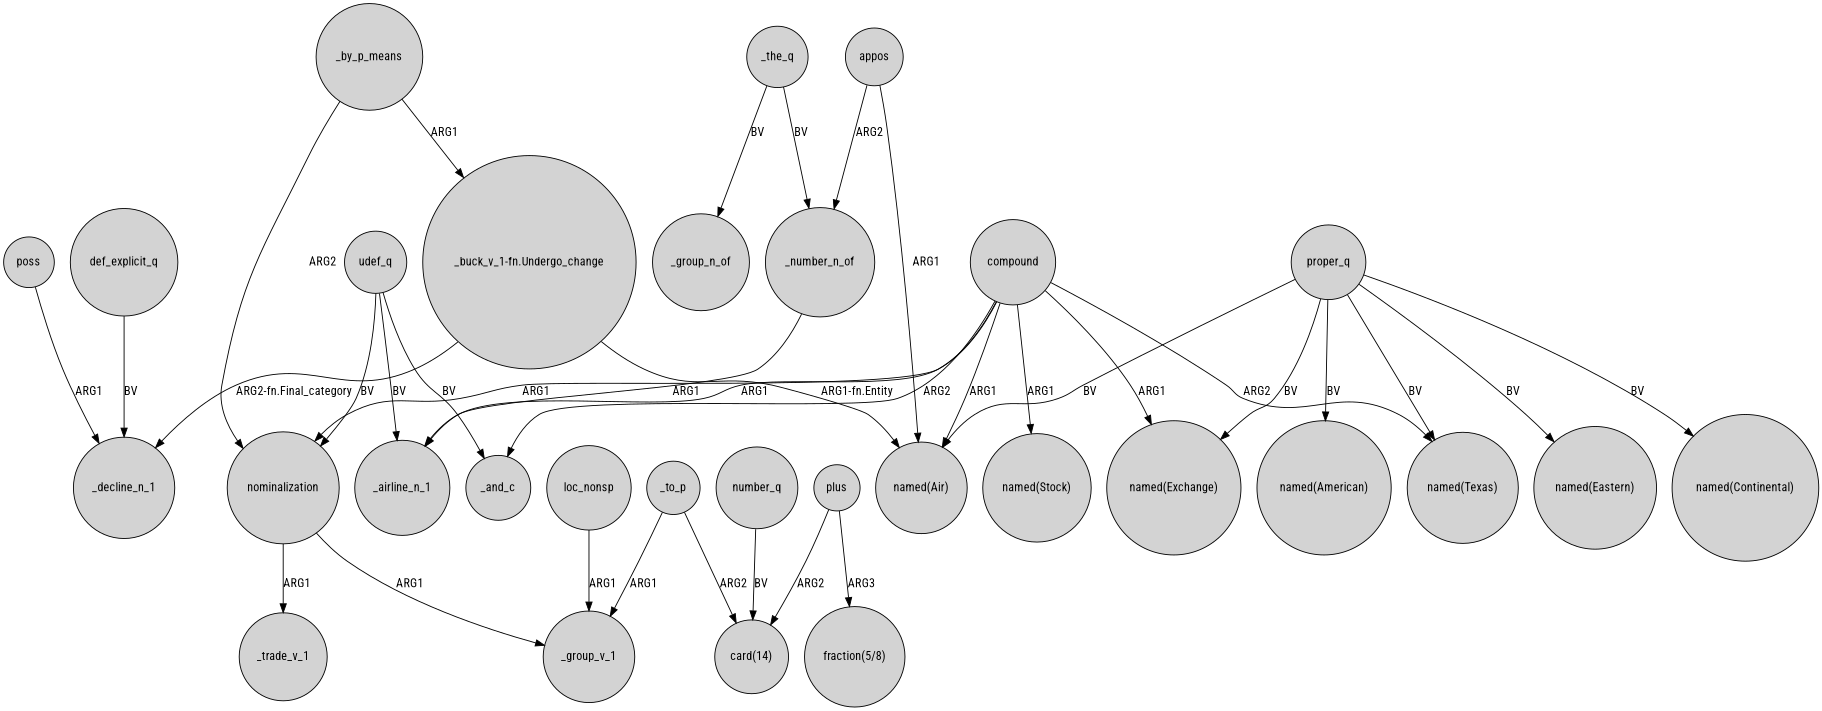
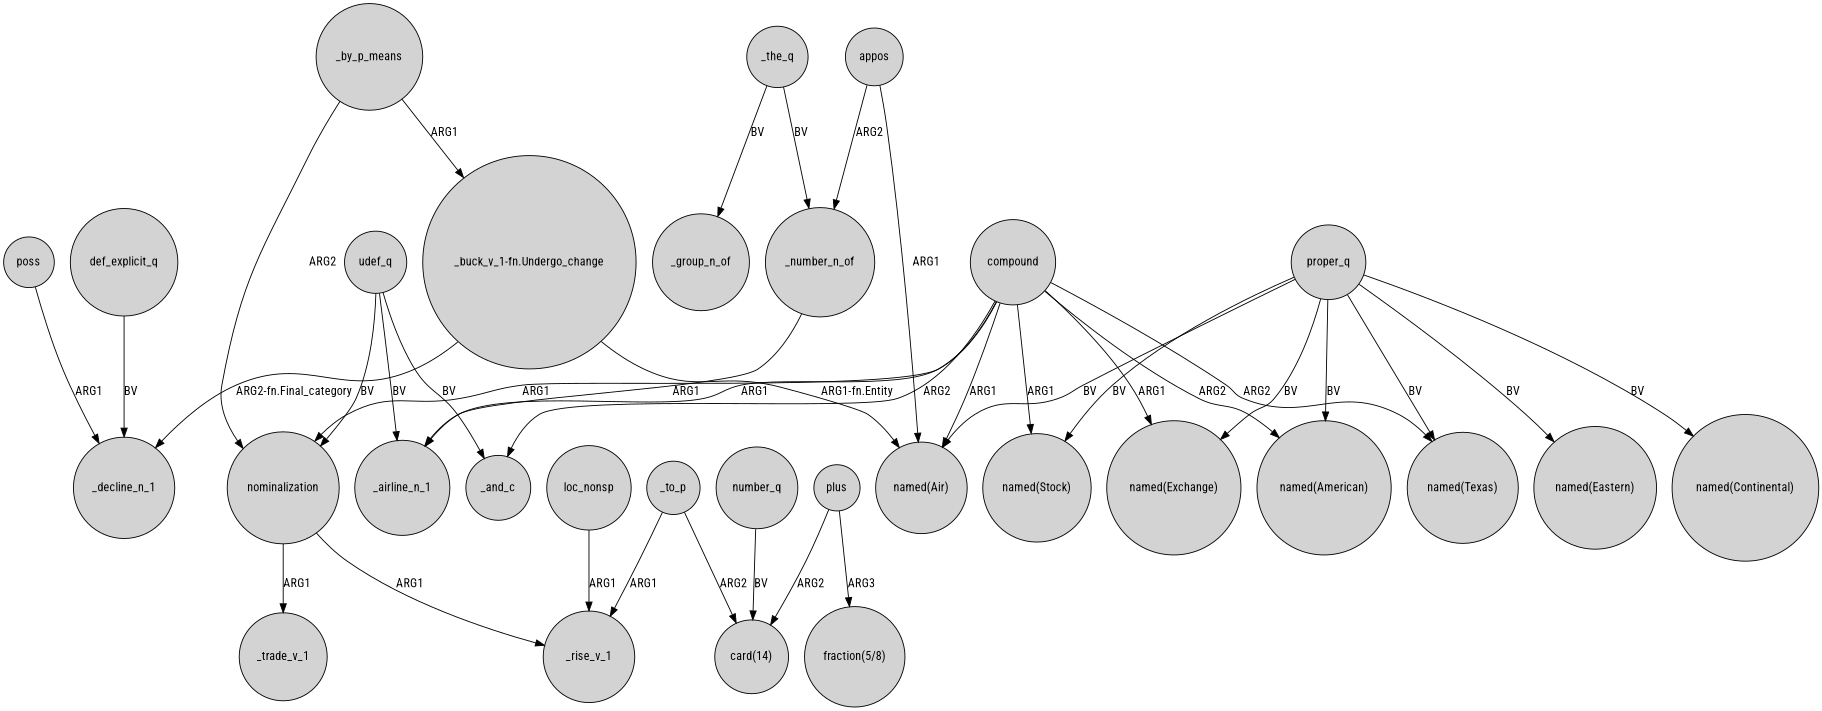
edge "proper_q" -> "named(Stock)": added, label "BV"
edge "compound" -> "named(American)": added, label "ARG2"
node "_group_v_1": label "_group_v_1" -> "_rise_v_1"
